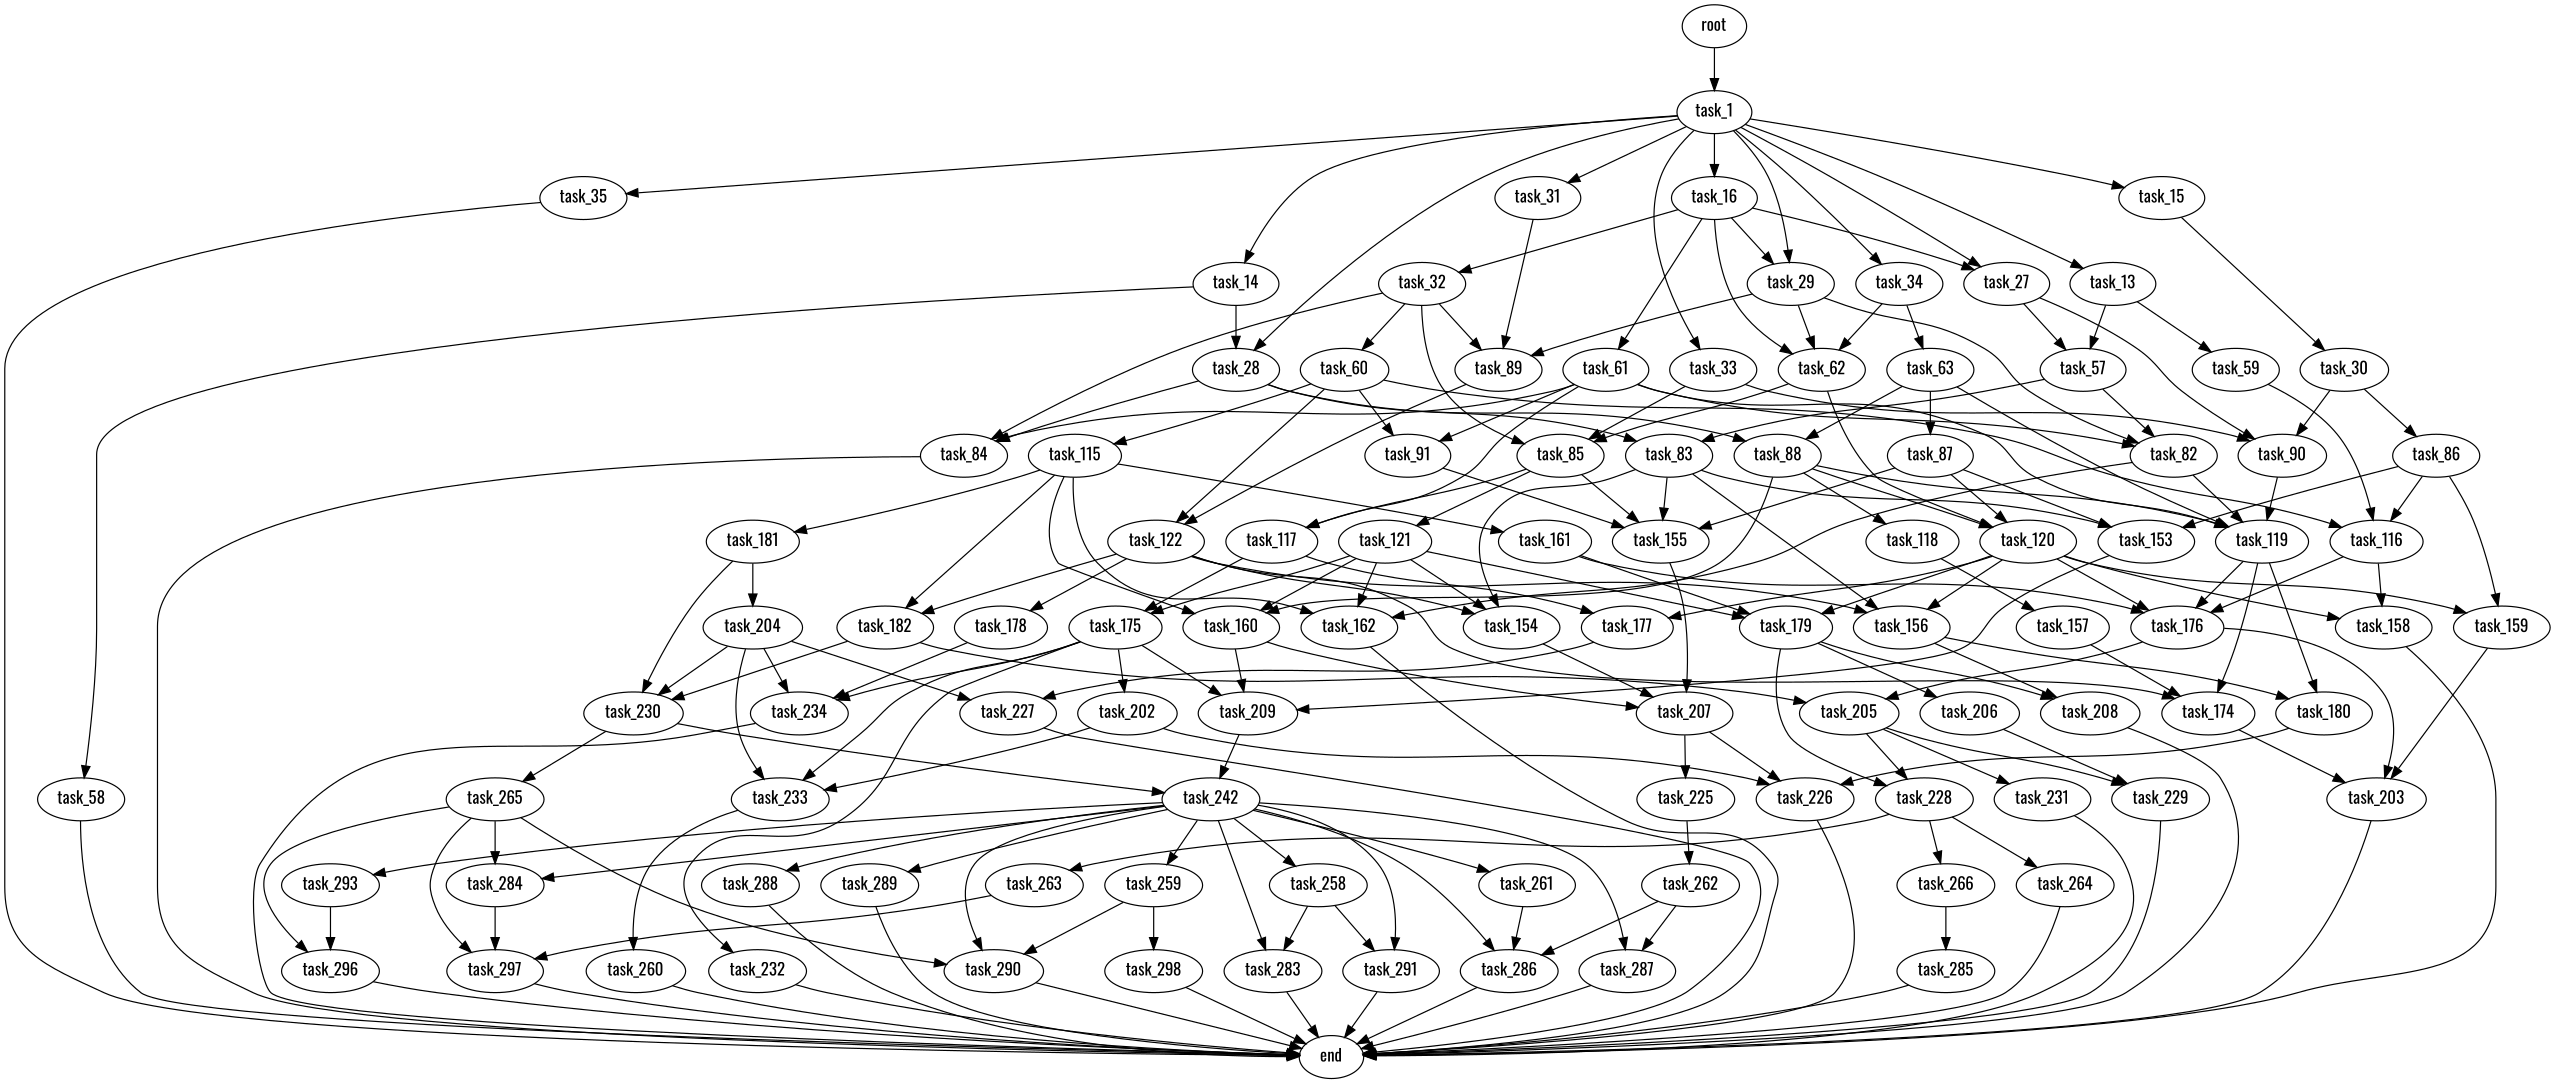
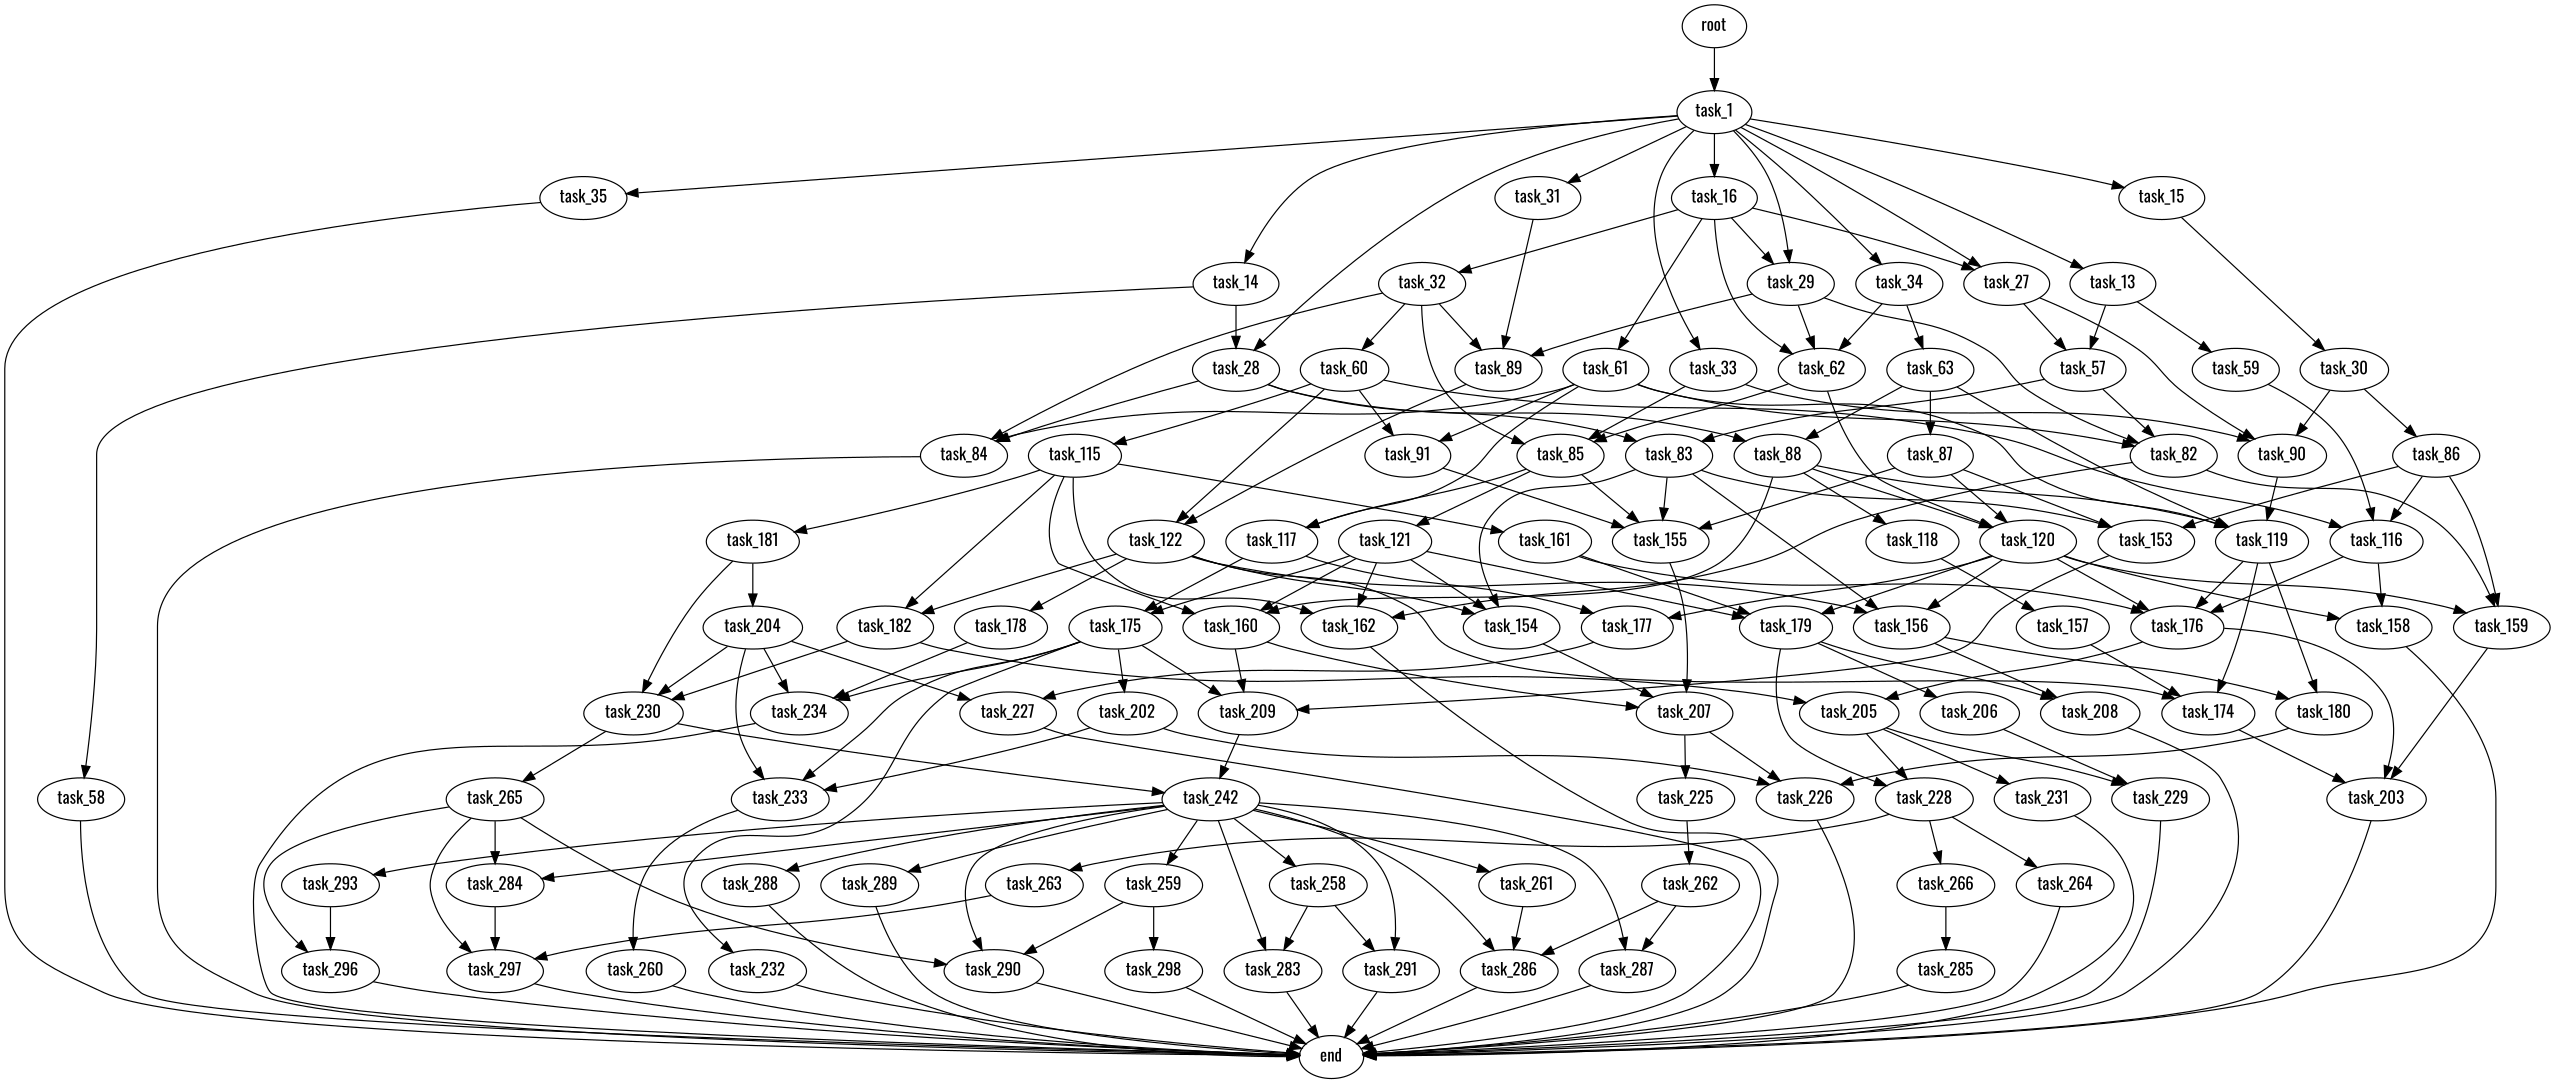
edge "task_82" -> "task_119": now "task_82" -> "task_159"
